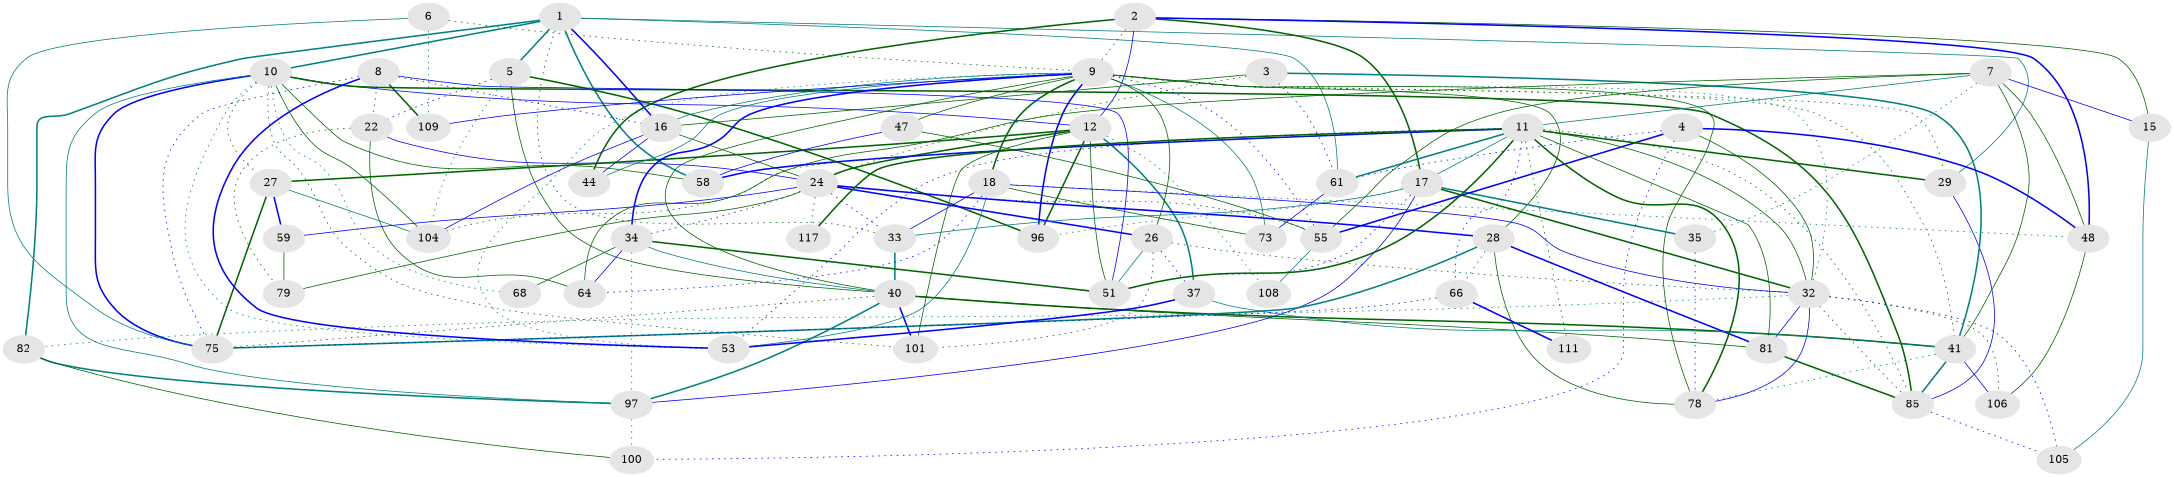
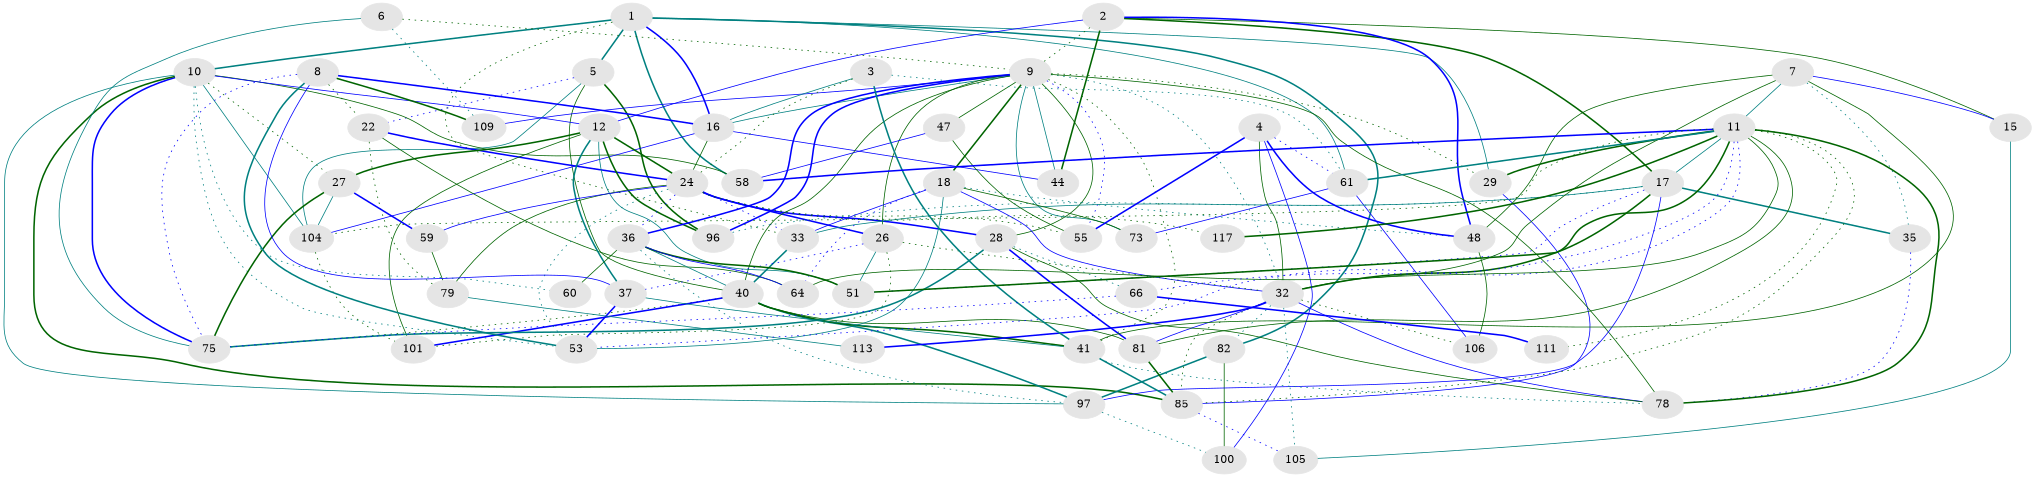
edge "3" -- "16": color darkgreen -> teal
edge "8" -- "51": now "8" -- "37"
edge "8" -- "16": style dotted -> bold
edge "7" -- "55": removed
edge "3" -- "61": color blue -> teal
edge "9" -- "53": now "24" -- "53"
edge "5" -- "104": style dotted -> solid
edge "10" -- "104": color darkgreen -> teal
edge "22" -- "24": style solid -> bold
edge "12" -- "51": color darkgreen -> teal
node "34": label "34" -> "36"
node "68": label "68" -> "60"
node "108": removed
edge "10" -- "101": now "104" -- "101"
edge "8" -- "53": color blue -> teal
edge "32" -- "105": color blue -> teal
node "113": added
edge "41" -- "106": now "61" -- "106"
edge "4" -- "100": style dotted -> solid
